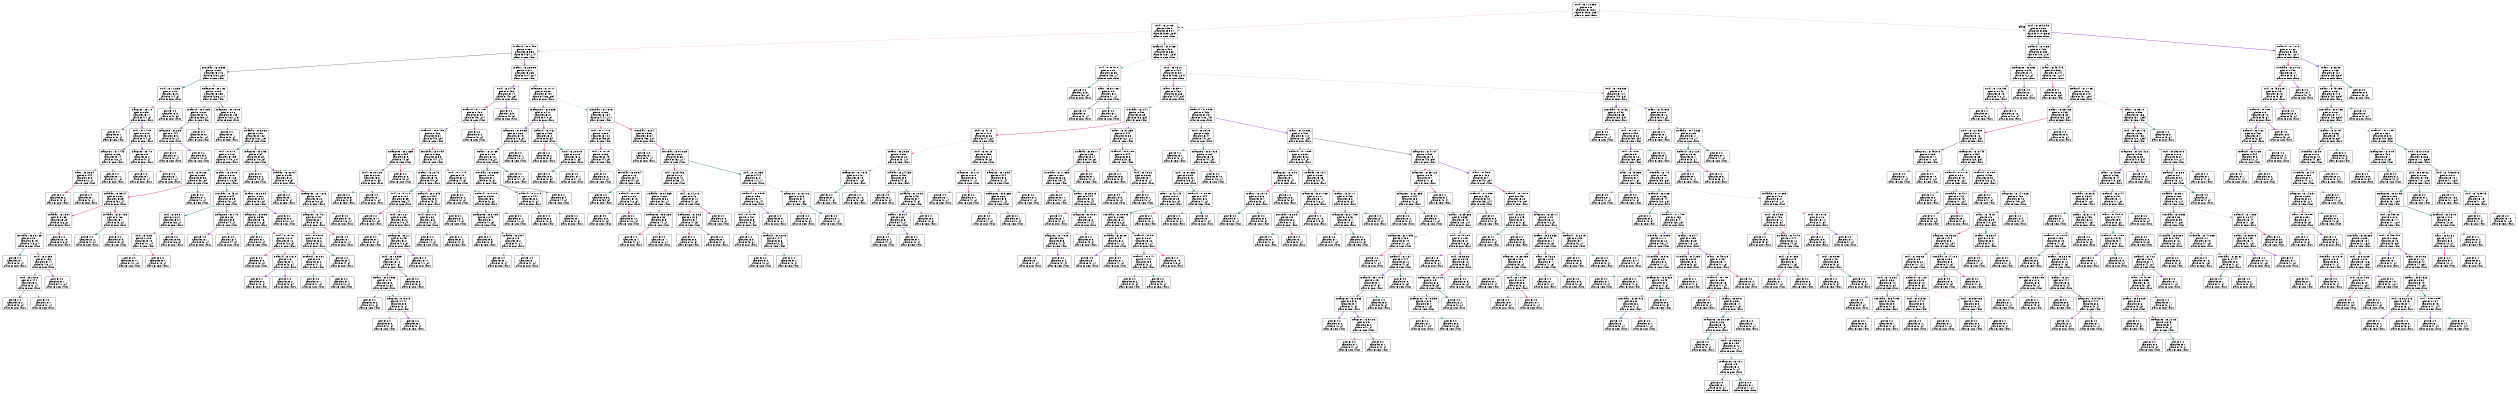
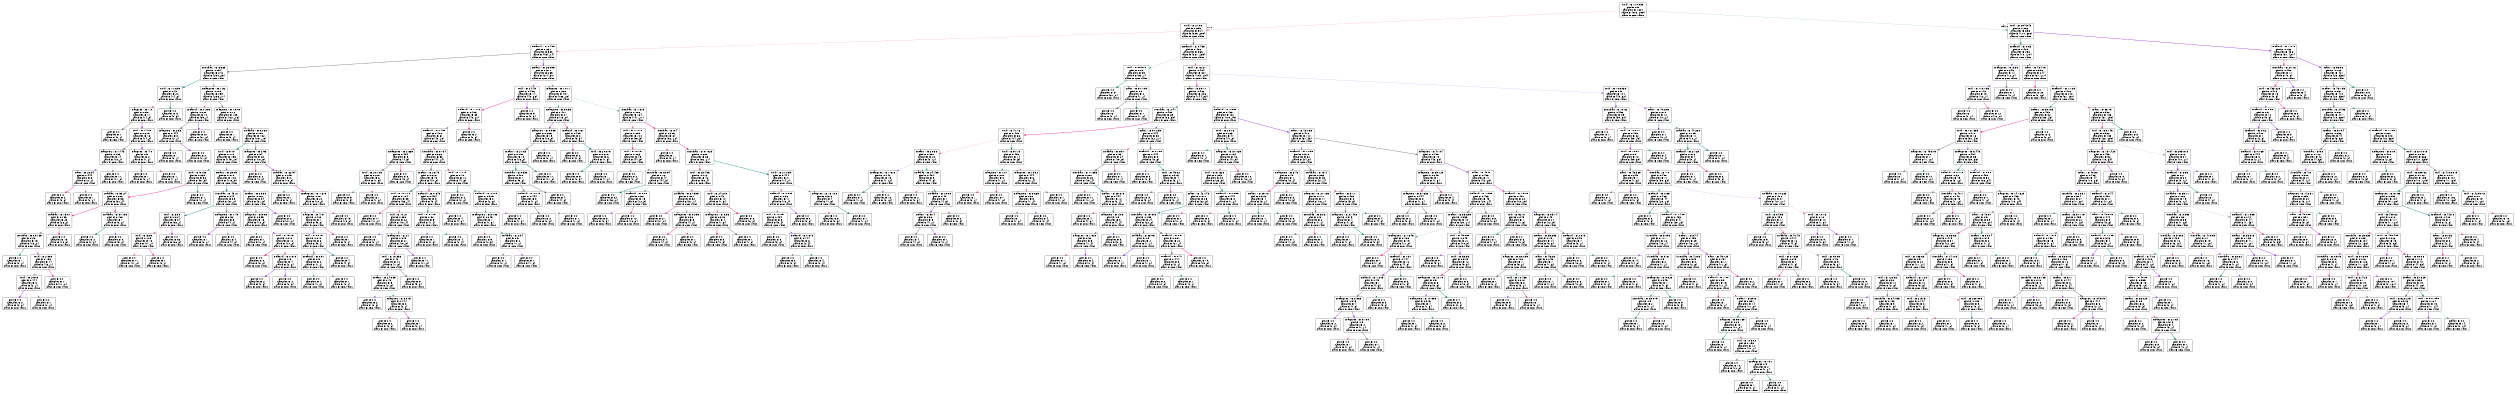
node "gini = 0.0 samples = 27 value = [27, 0] class = com raios": added
node "gini = 0.0 samples = 15 value = [15, 0] class = com raios": removed
node "class = 0.0 samples = 33 value = [0, 33] class = sem raios": label "class = 0.0 samples = 33 value = [0, 33] class = sem raios" -> "gini = 0.0 samples = 33 value = [0, 33] class = sem raios"
node "gini = 0.0 samples = 14 value = [0, 14] class = sem raios": label "gini = 0.0 samples = 14 value = [0, 14] class = sem raios" -> "meanz = 0.0 samples = 14 value = [0, 14] class = sem raios"
node "gini = 0.0 samples = 10 value = [10, 0] class = com raios": added
